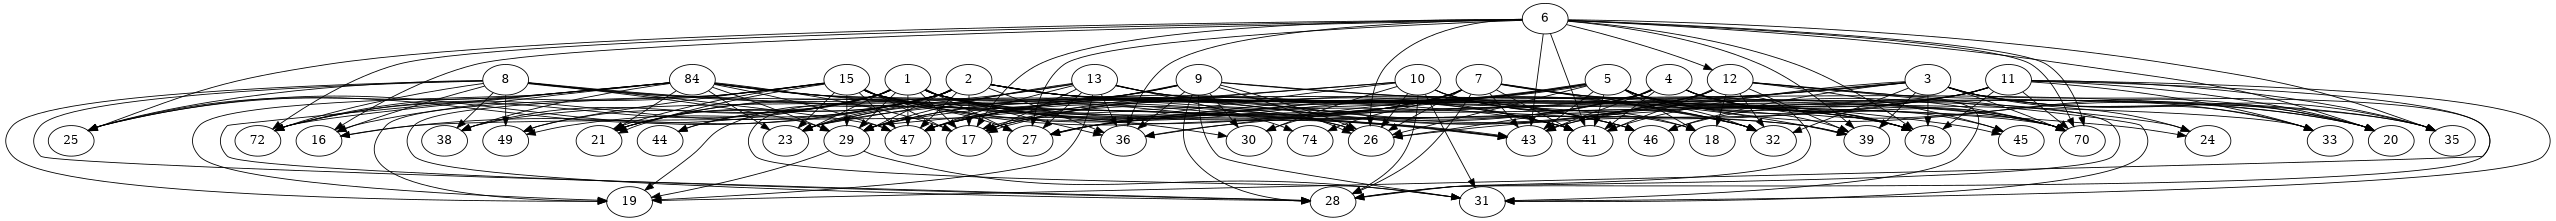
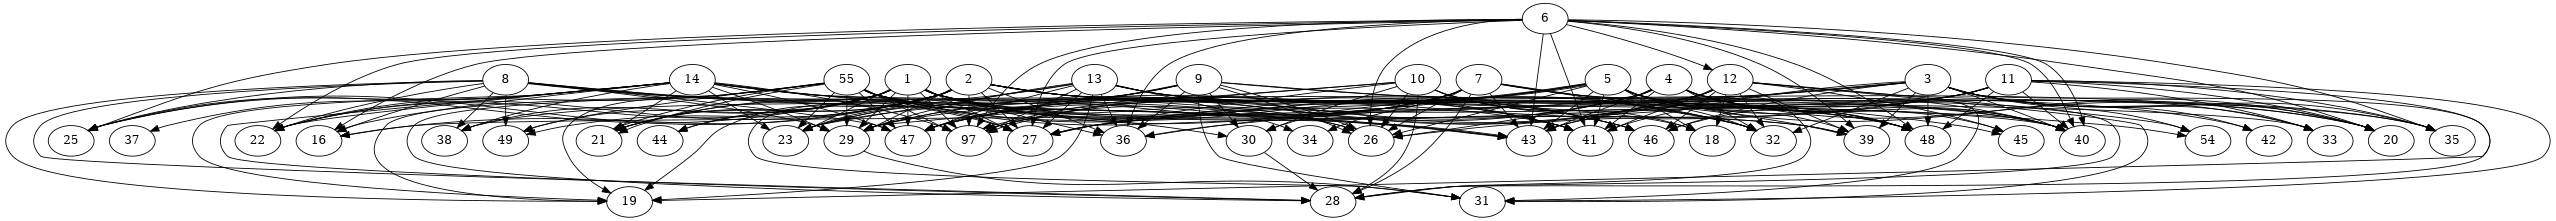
node "84": label "84" -> "14"
node "15": label "15" -> "55"
edge "8" -> "27": added
edge "2" -> "47": now "2" -> "27"
edge "7" -> "41": removed
edge "12" -> "46": added
edge "4" -> "32": added
edge "10" -> "31": removed
node "37": added
node "72": label "72" -> "22"
node "17": label "17" -> "97"
node "74": label "74" -> "34"
node "78": label "78" -> "48"
node "70": label "70" -> "40"
node "24": label "24" -> "54"
node "42": added
edge "9" -> "28": now "30" -> "28"
edge "29" -> "19": now "1" -> "19"
